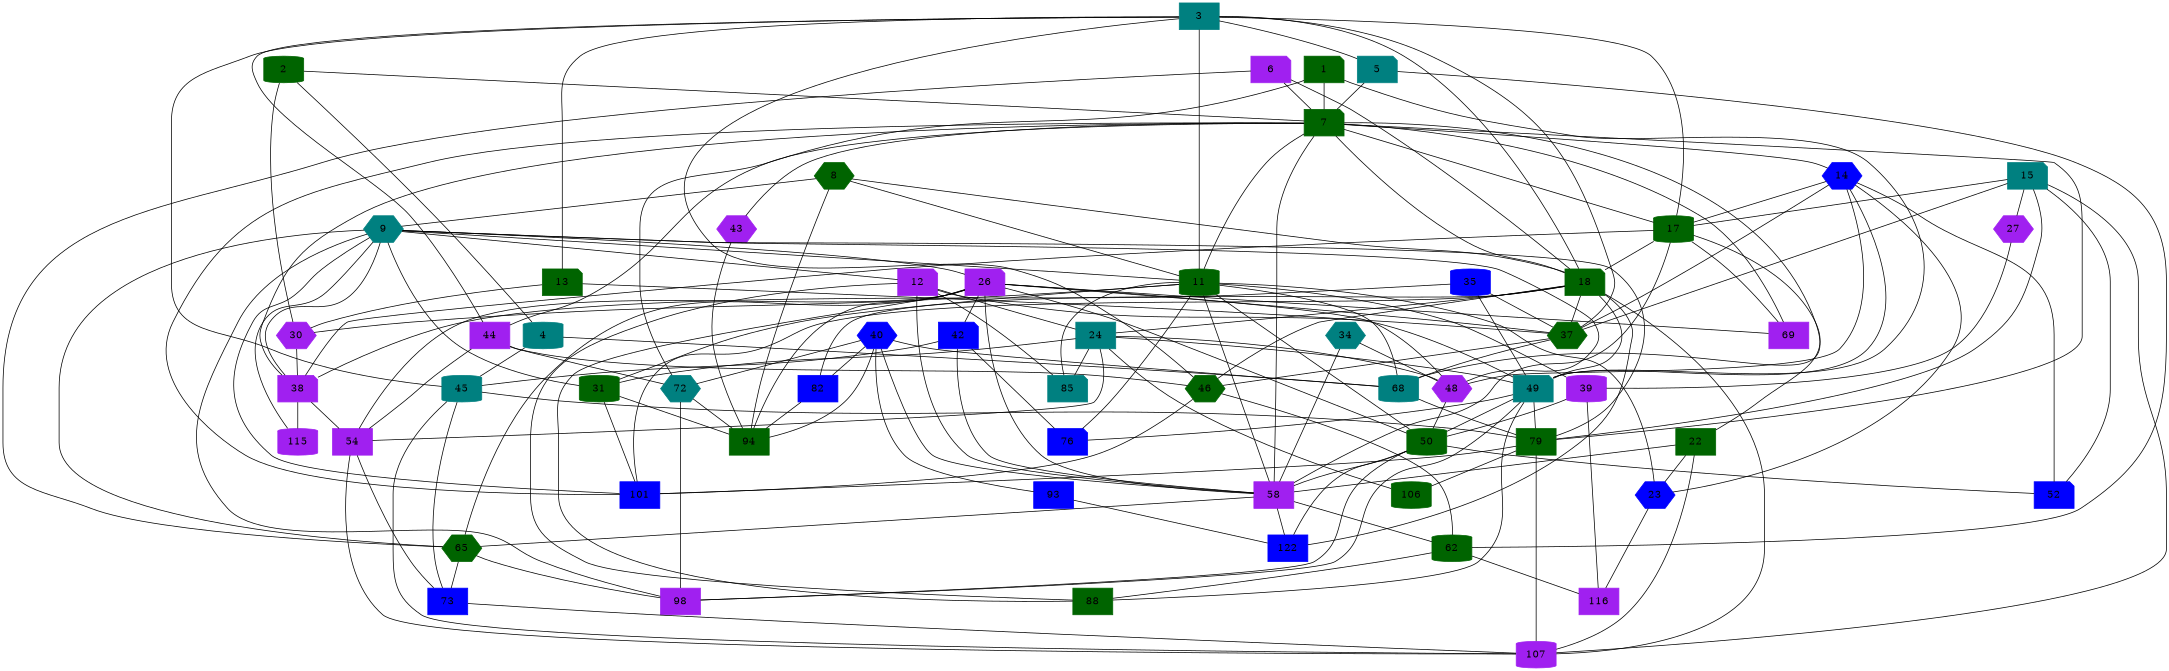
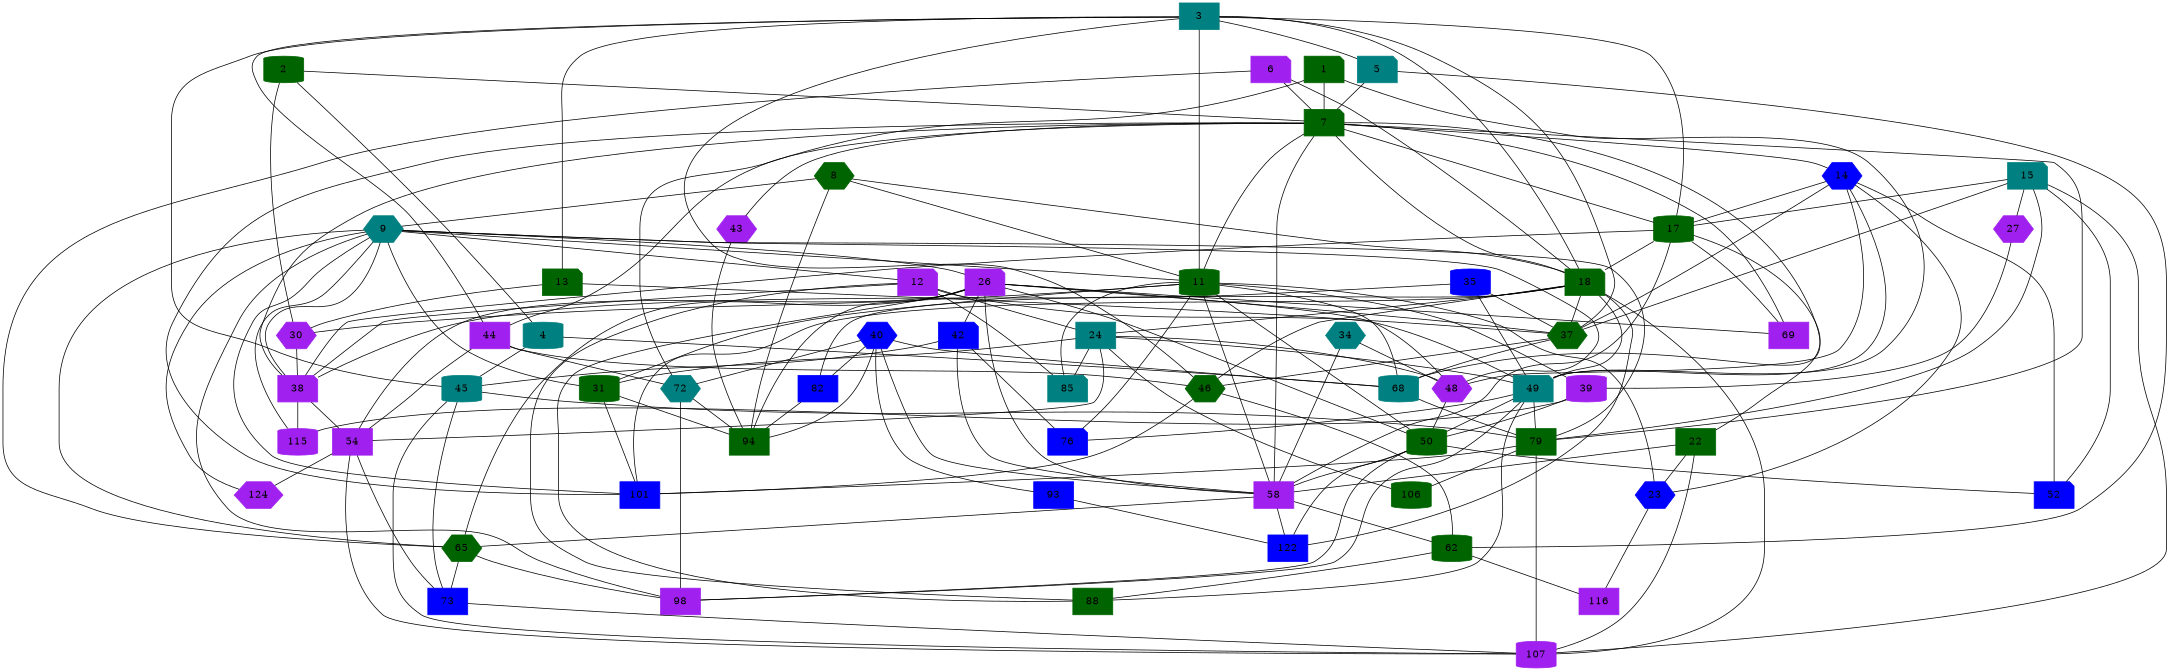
edge "12" -- "58": now "12" -- "38"
node "124": added
edge "39" -- "116": now "39" -- "115"
